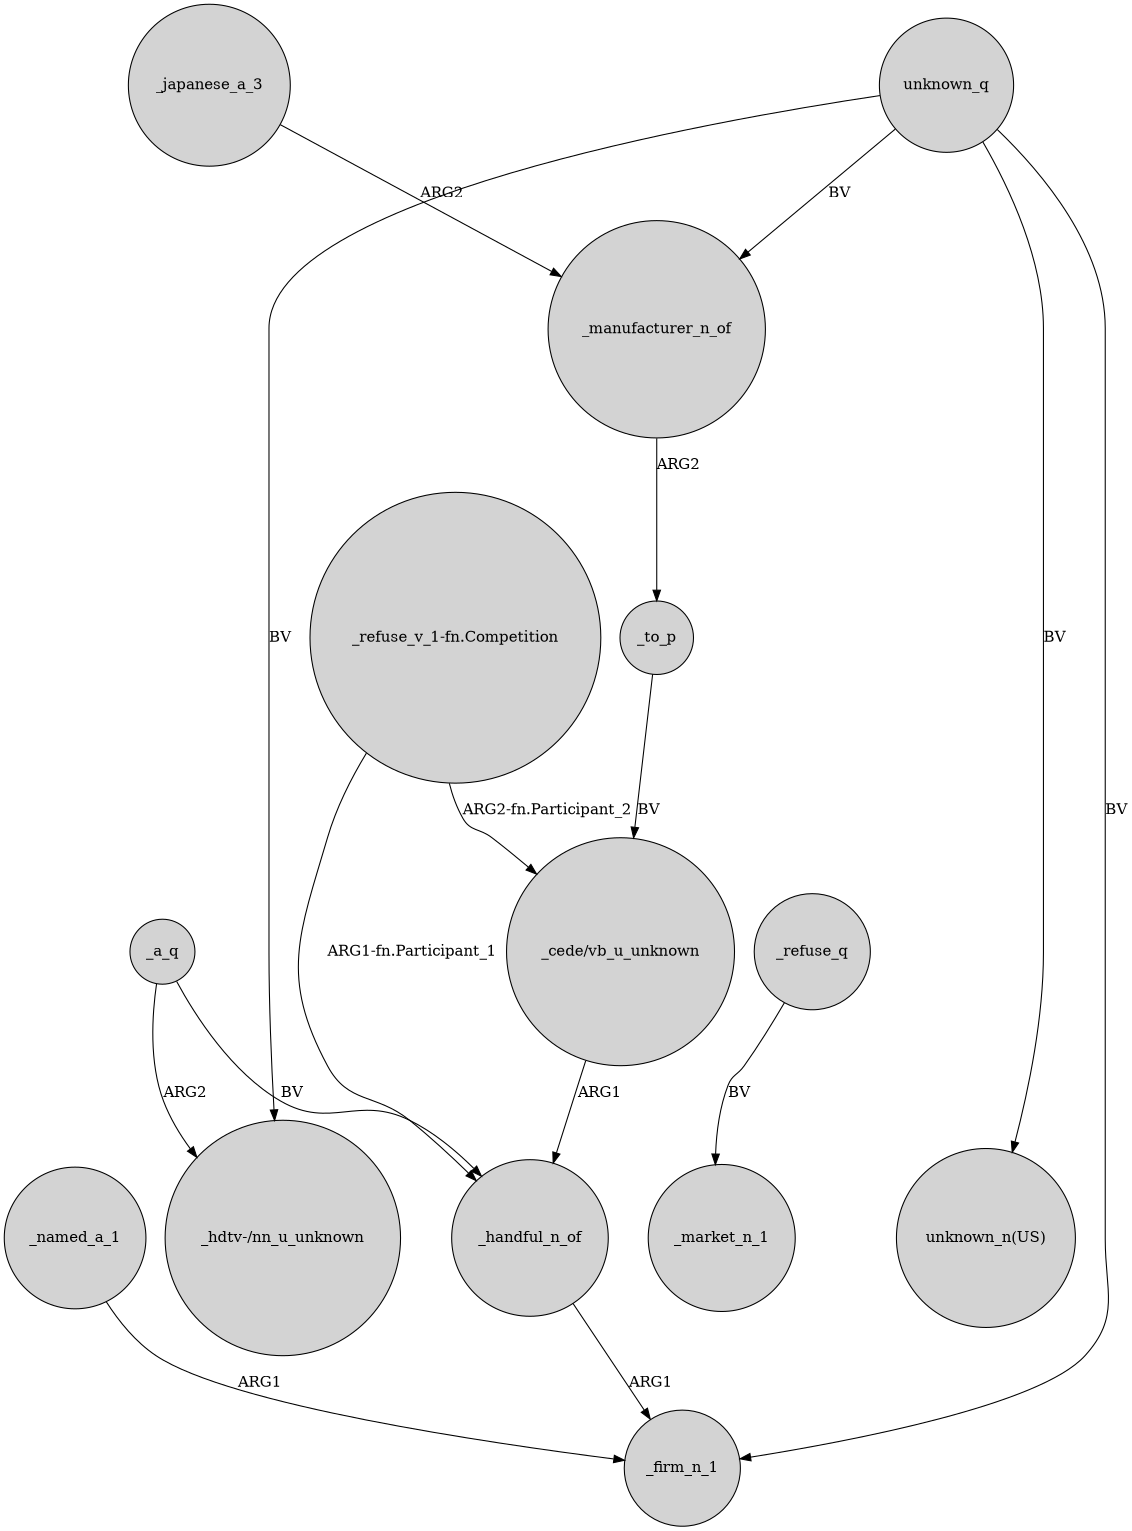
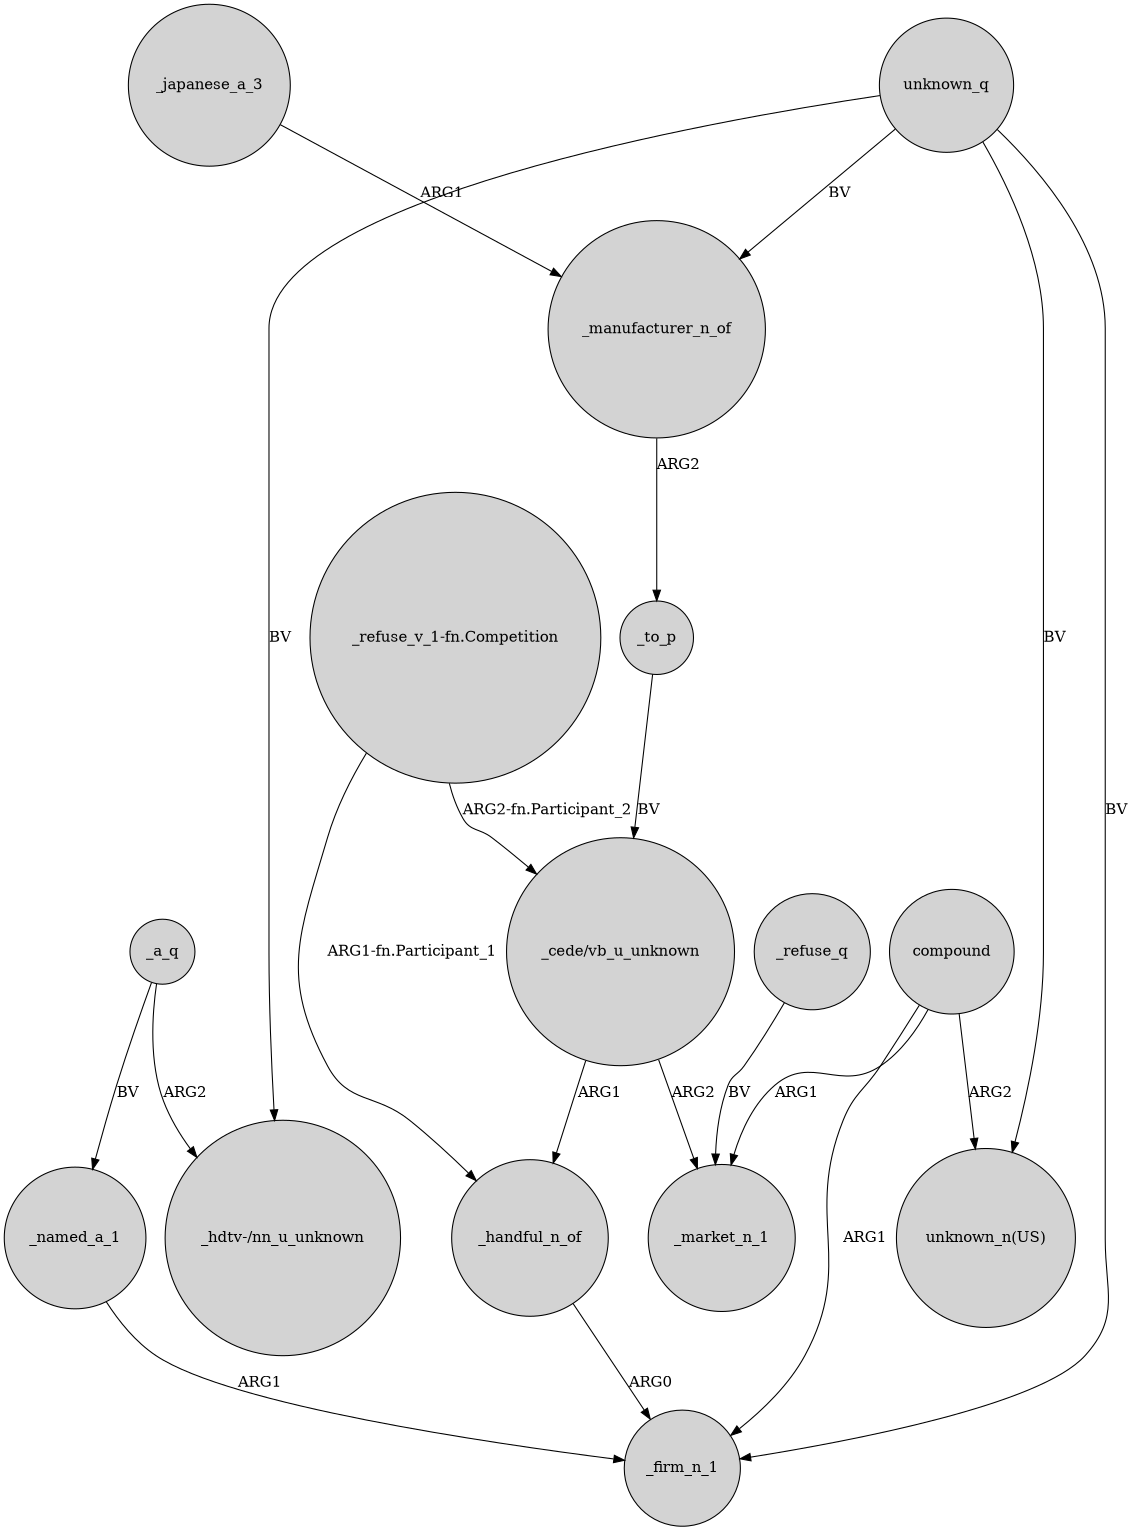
edge "_japanese_a_3" -> "_manufacturer_n_of": label "ARG2" -> "ARG1"
node "compound": added
edge "_cede/vb_u_unknown" -> "_market_n_1": added, label "ARG2"
edge "_a_q" -> "_handful_n_of": now "_a_q" -> "_named_a_1"
edge "_handful_n_of" -> "_firm_n_1": label "ARG1" -> "ARG0"
